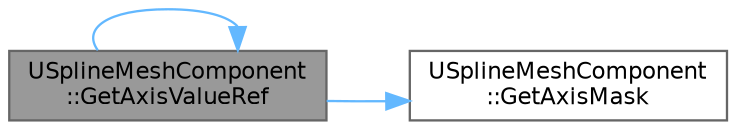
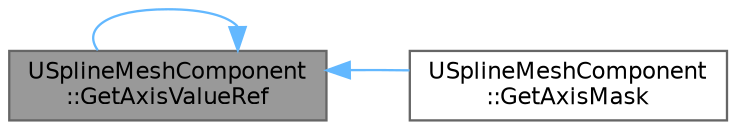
edge "USplineMeshComponent ::GetAxisValueRef" -> "USplineMeshComponent ::GetAxisMask": reversed
